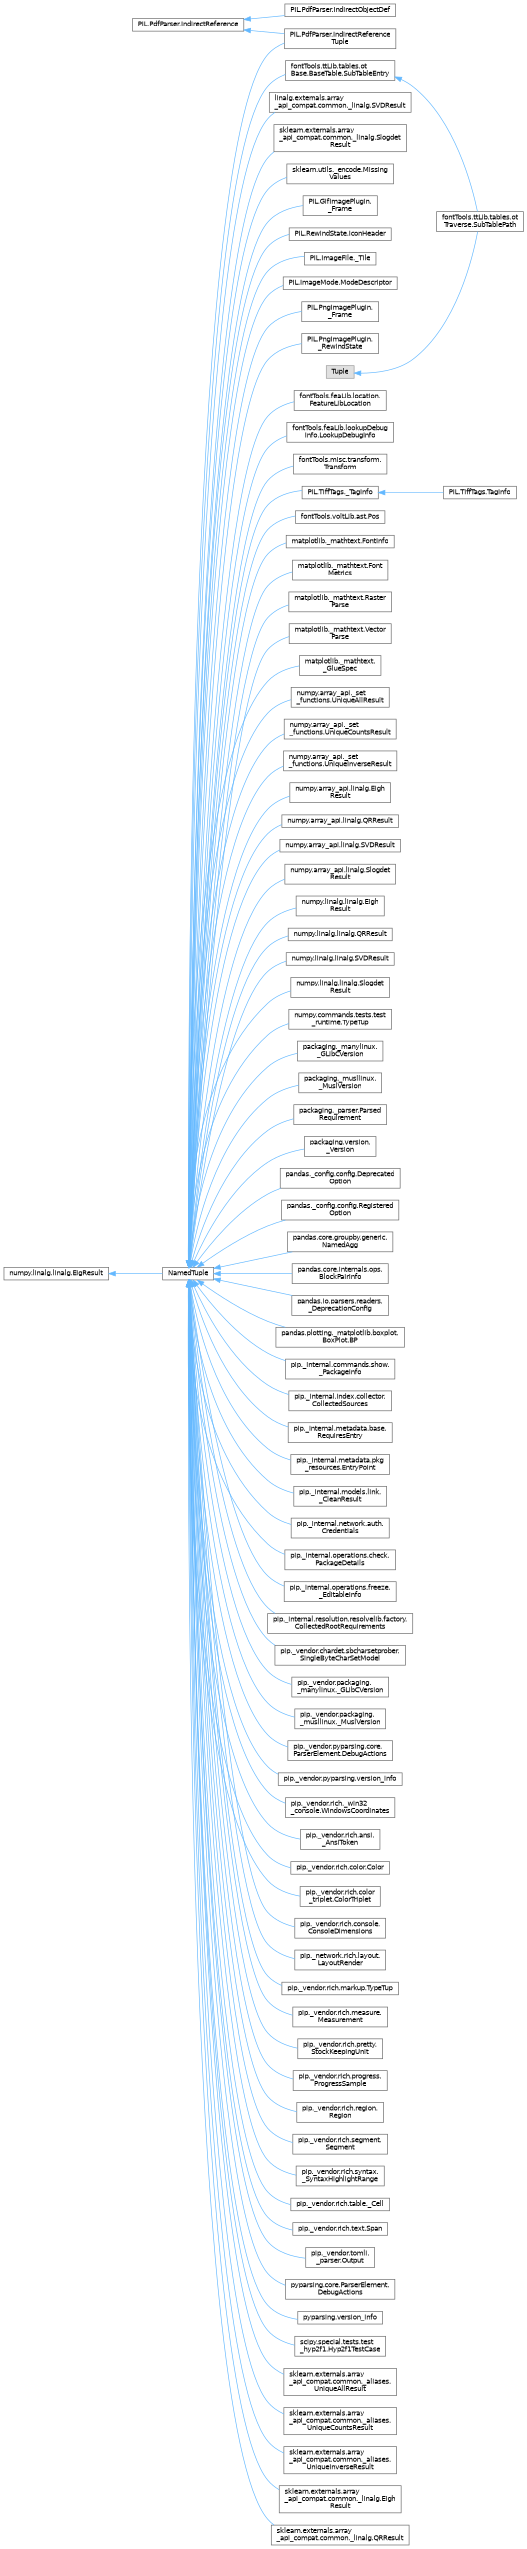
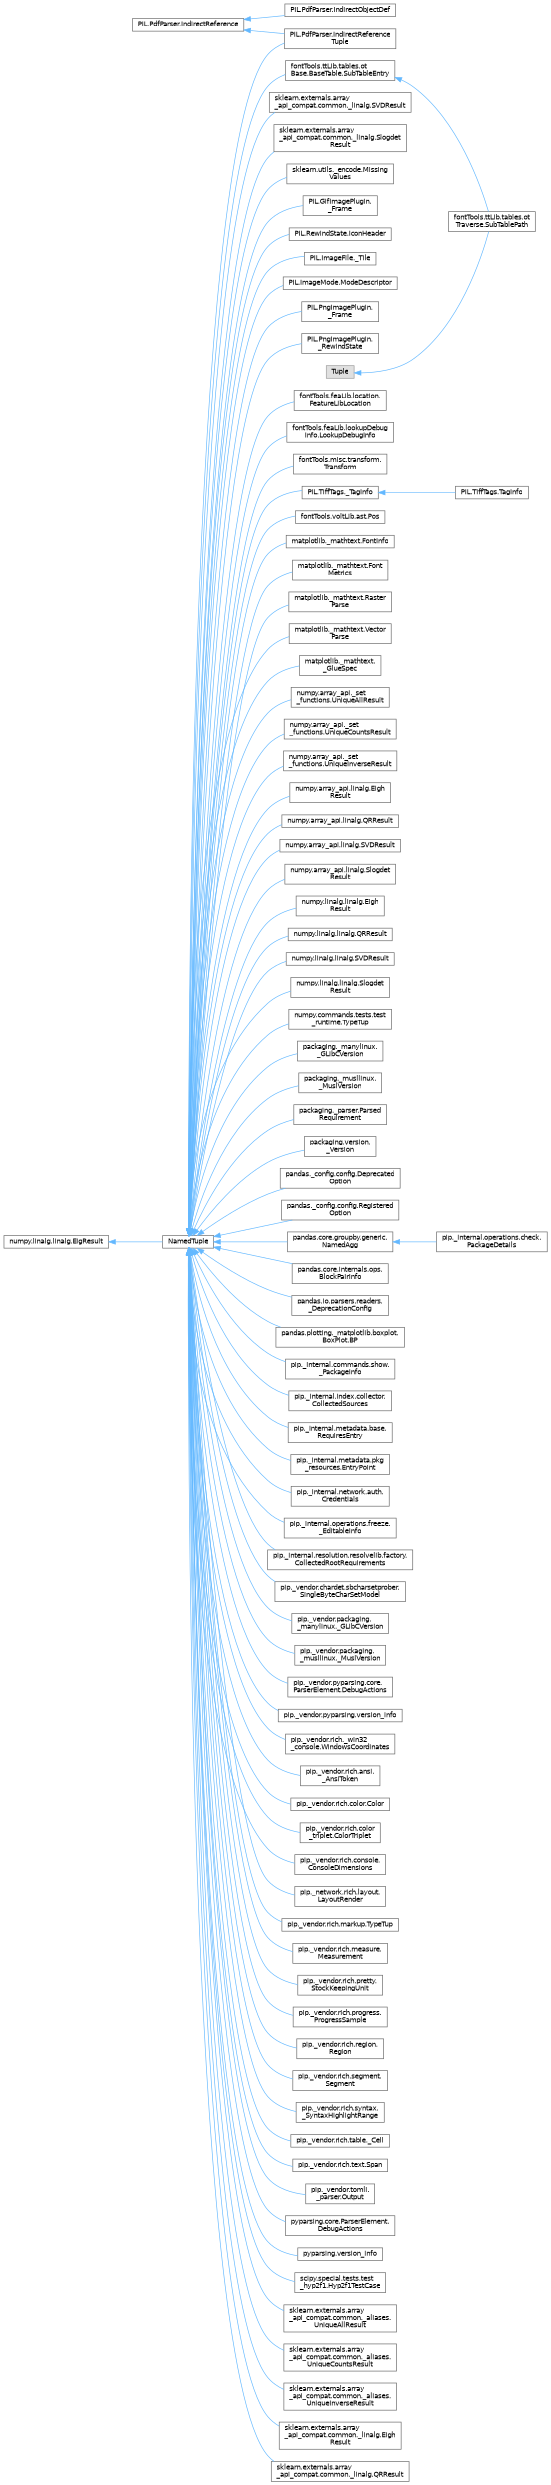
node "linalg.externals.array _api_compat.common._linalg.SVDResult": label "linalg.externals.array _api_compat.common._linalg.SVDResult" -> "sklearn.externals.array _api_compat.common._linalg.SVDResult"
edge "pip._internal.operations.check. PackageDetails" -> "NamedTuple": now "pip._internal.operations.check. PackageDetails" -> "pandas.core.groupby.generic. NamedAgg"
node "pip._internal.models.link. _CleanResult": removed
